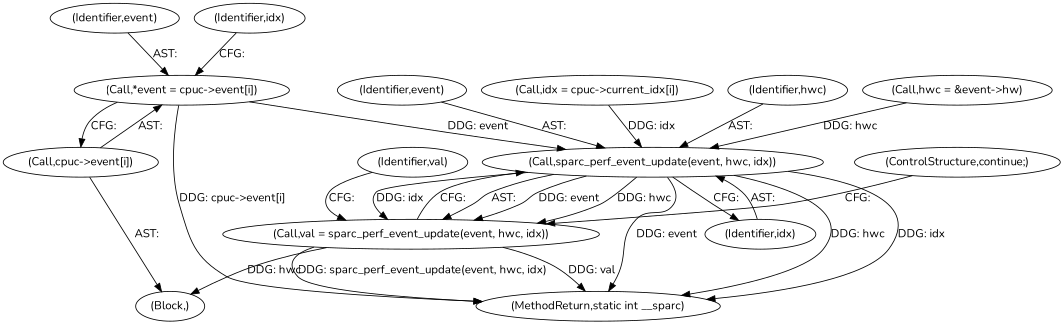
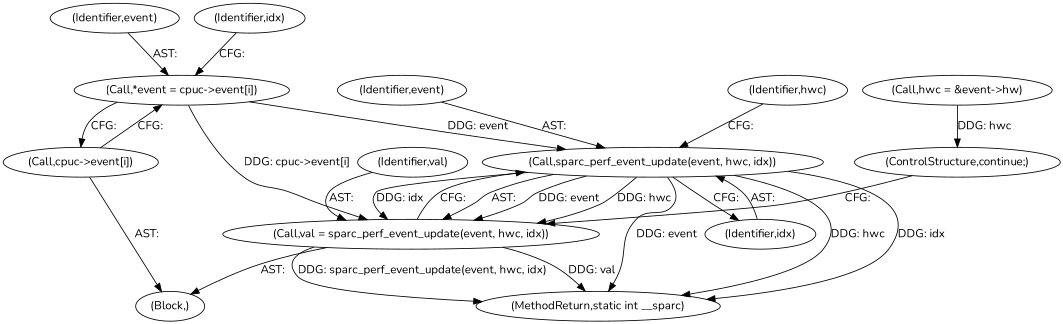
node "(Call,idx = cpuc->current_idx[i])": removed
edge "(Call,hwc = &event->hw)" -> "(Call,sparc_perf_event_update(event, hwc, idx))": now "(Call,hwc = &event->hw)" -> "(ControlStructure,continue;)"
edge "(Call,cpuc->event[i])" -> "(Call,*event = cpuc->event[i])": label "AST: " -> "CFG: "
edge "(Identifier,hwc)" -> "(Call,sparc_perf_event_update(event, hwc, idx))": label "AST: " -> "CFG: "
edge "(Identifier,val)" -> "(Call,val = sparc_perf_event_update(event, hwc, idx))": label "CFG: " -> "AST: "
edge "(Call,val = sparc_perf_event_update(event, hwc, idx))" -> "(Block,)": label "DDG: hwc" -> "AST: "
edge "(Call,*event = cpuc->event[i])" -> "(MethodReturn,static int __sparc)": now "(Call,*event = cpuc->event[i])" -> "(Call,val = sparc_perf_event_update(event, hwc, idx))"
